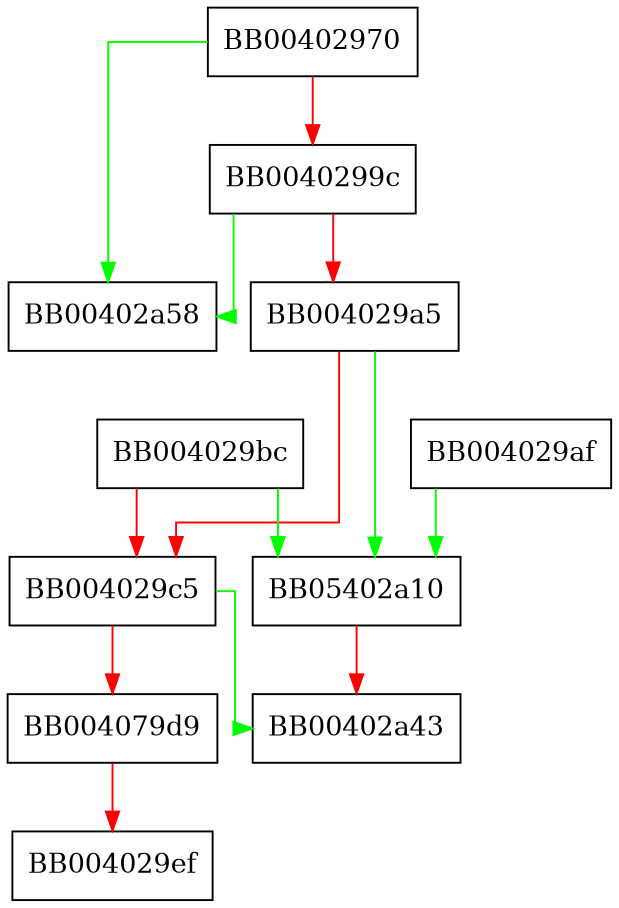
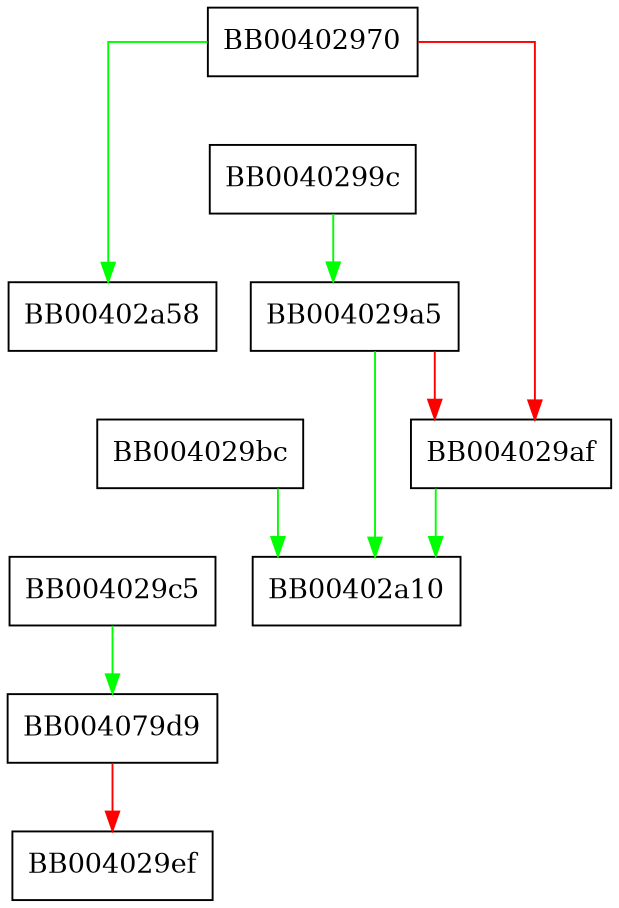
edge "BB00402970" -> "BB0040299c": now "BB00402970" -> "BB004029af"
edge "BB0040299c" -> "BB004029a5": color red -> green
edge "BB0040299c" -> "BB00402a58": removed
edge "BB004029bc" -> "BB004029c5": removed
edge "BB004029a5" -> "BB004029c5": now "BB004029a5" -> "BB004029af"
node "BB05402a10": label "BB05402a10" -> "BB00402a10"
edge "BB004029c5" -> "BB004079d9": color red -> green
node "BB00402a43": removed
